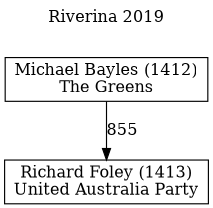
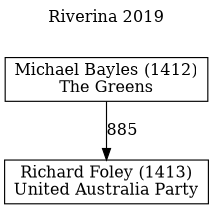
edge "Michael Bayles (1412) The Greens" -> "Richard Foley (1413) United Australia Party": label "855" -> "885"
